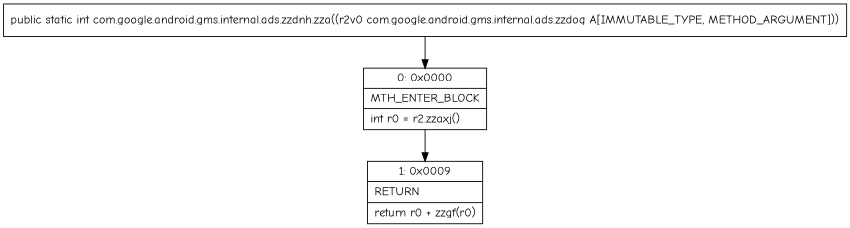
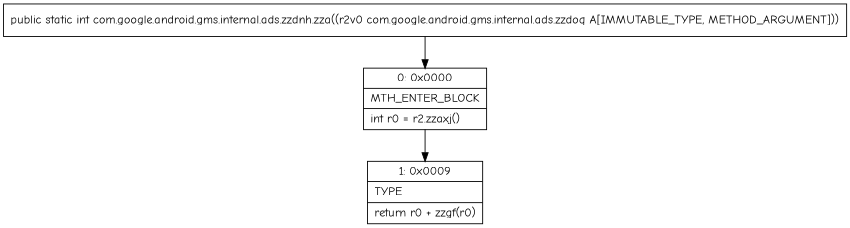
node "1: 0x0009": text "RETURN" -> "TYPE"
